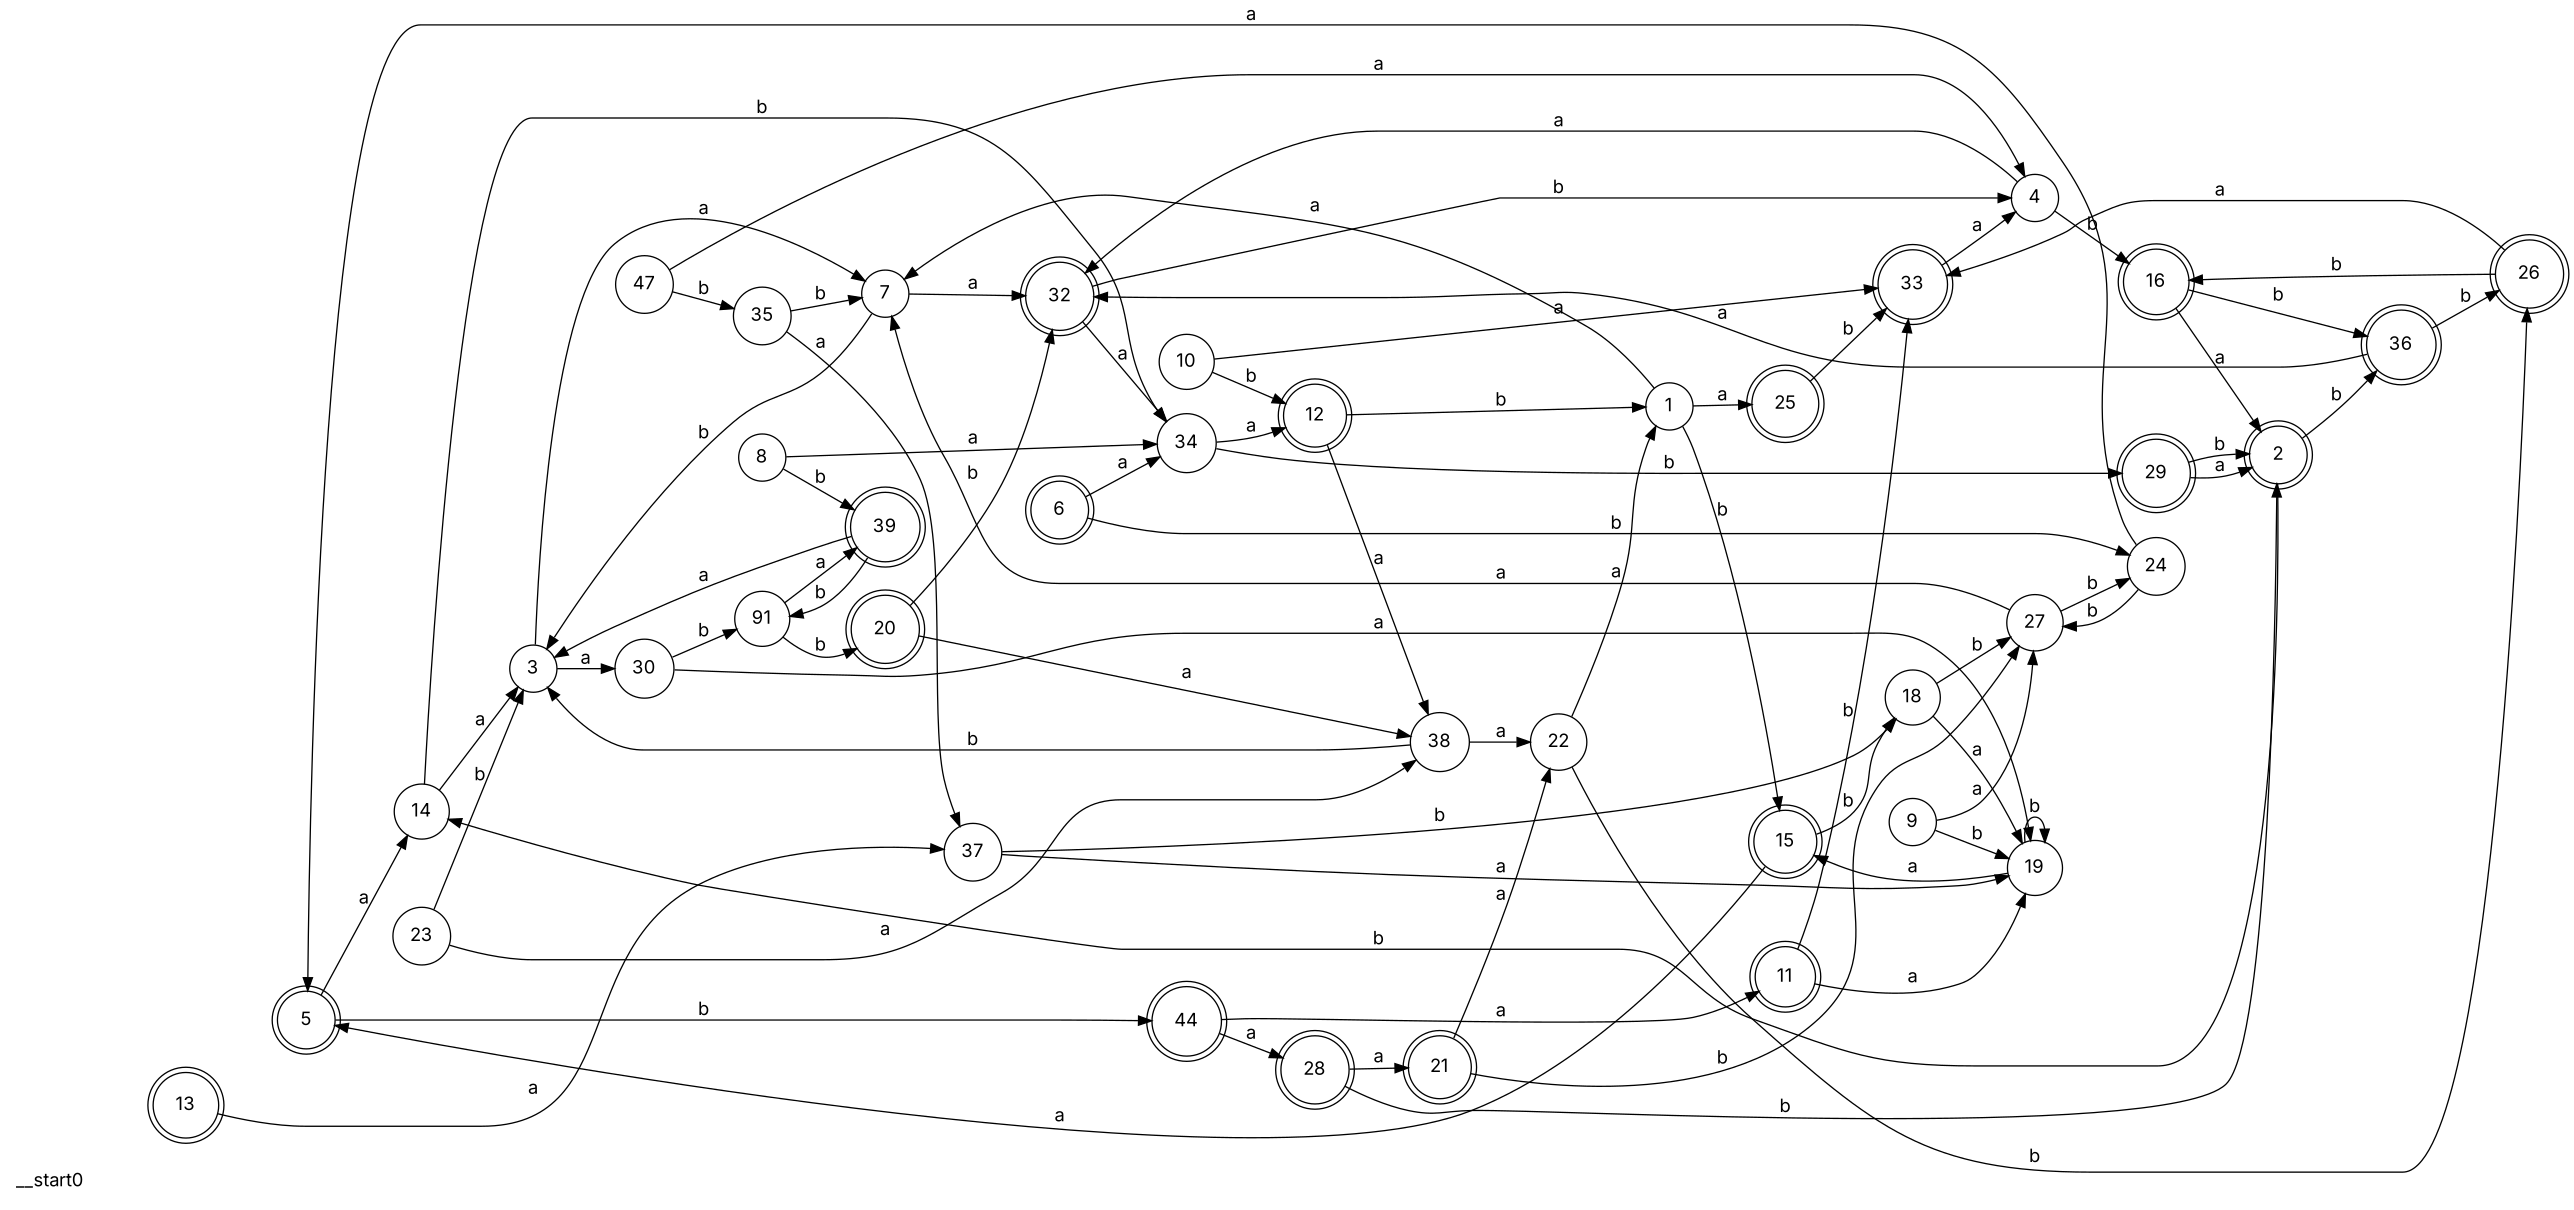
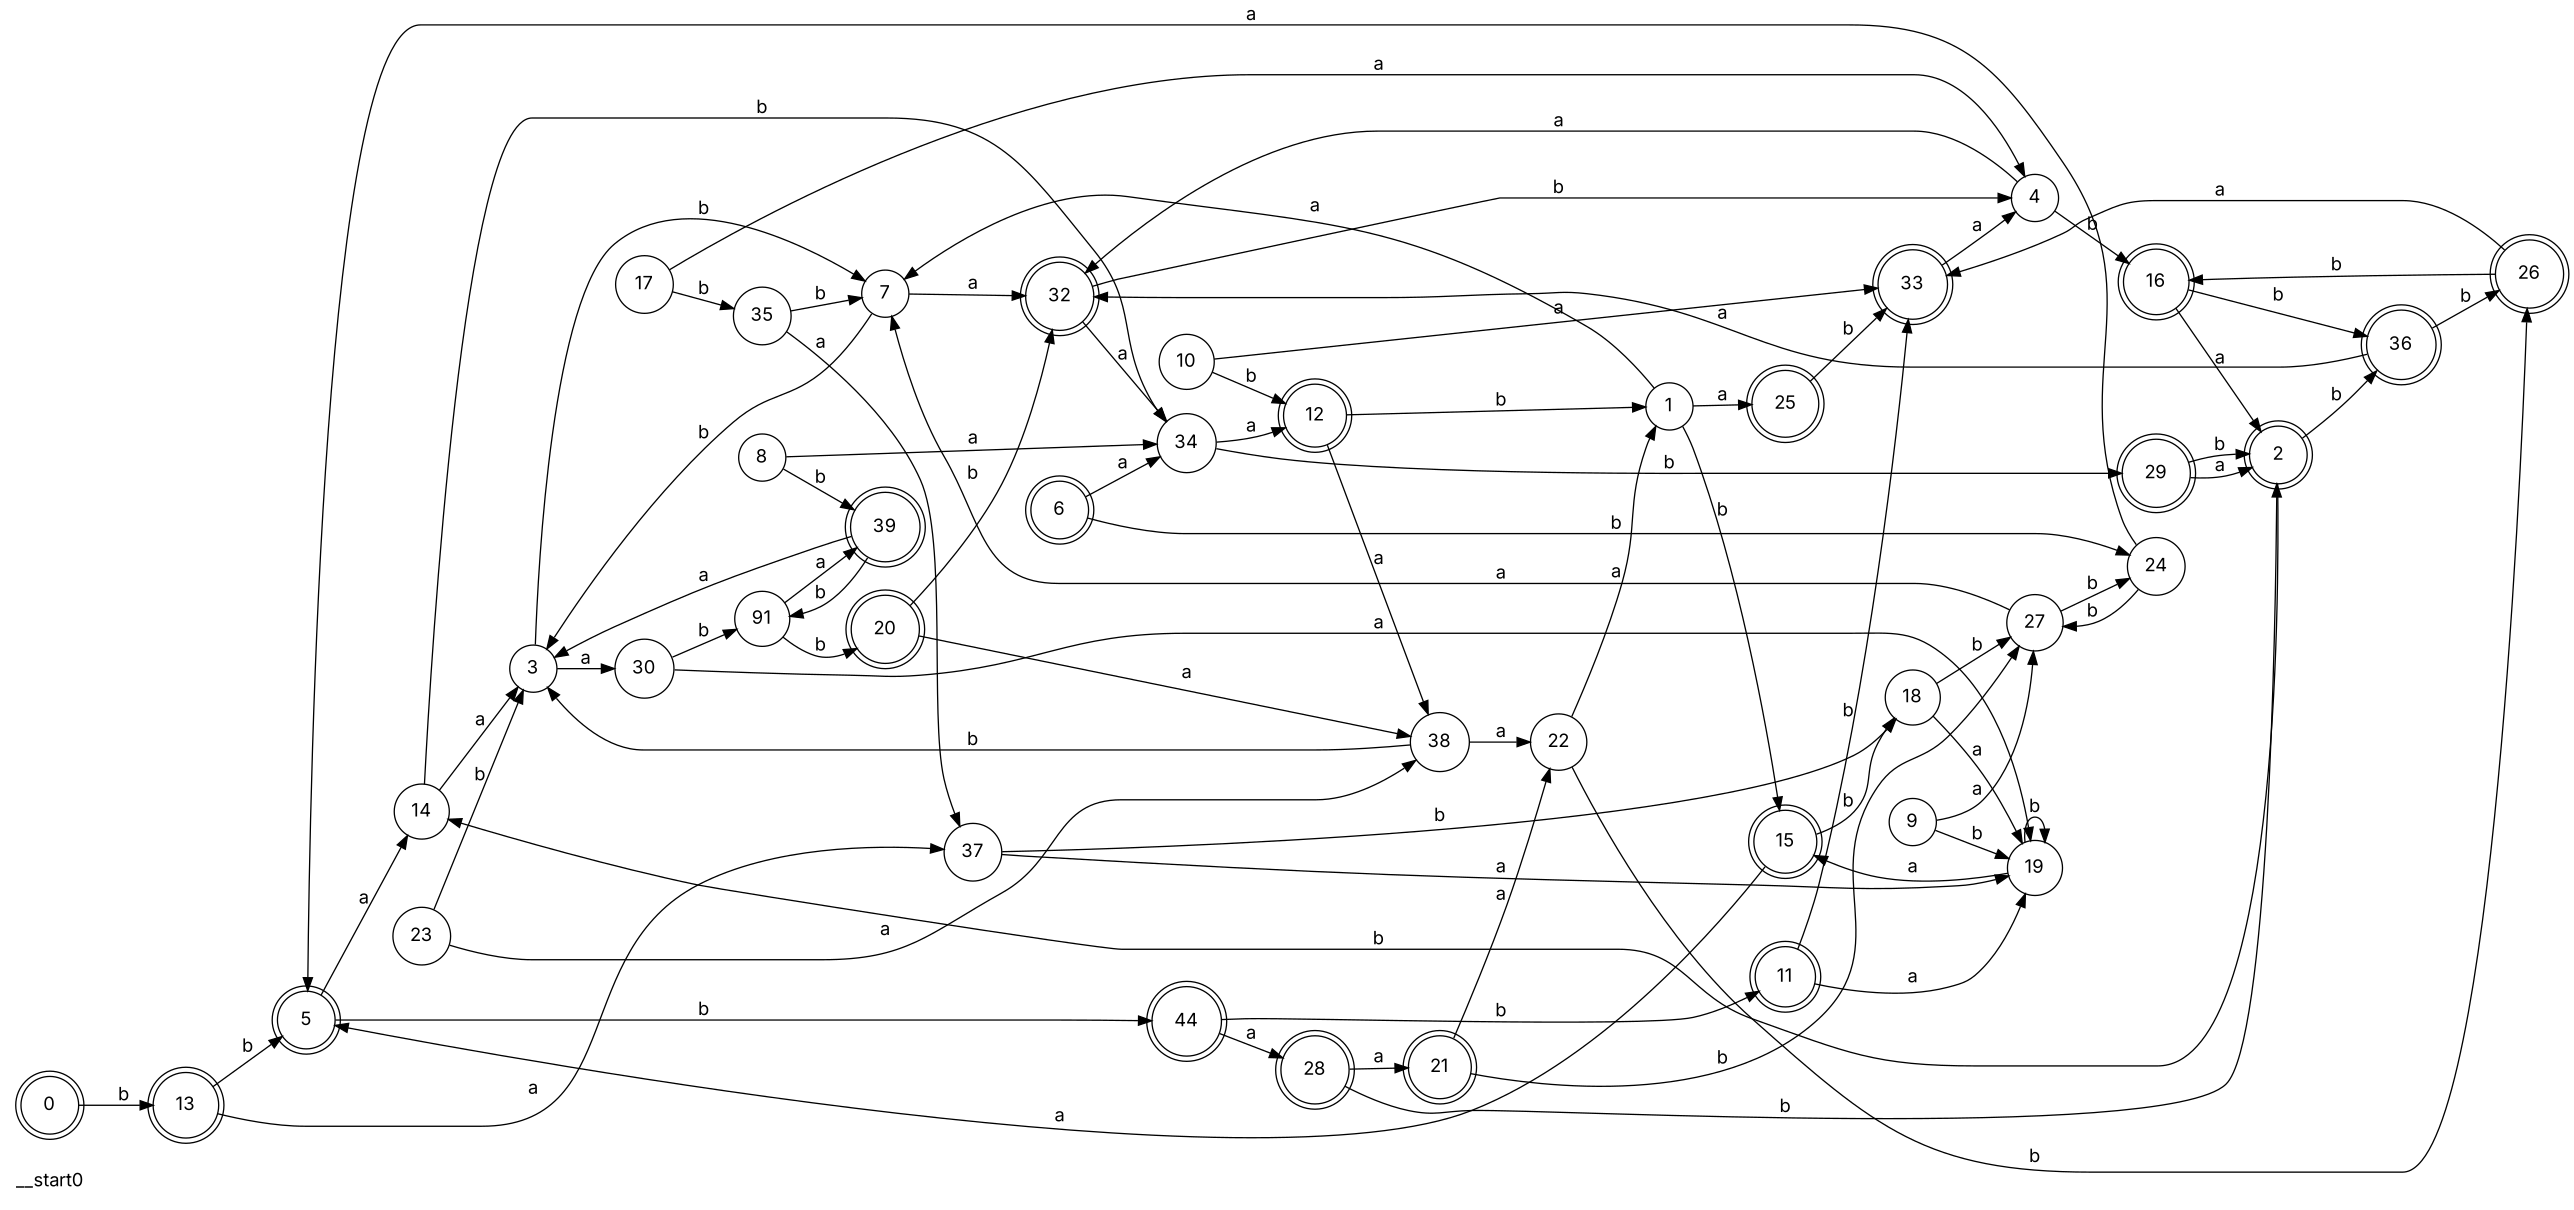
edge "3" -> "7": label "a" -> "b"
node "47": label "47" -> "17"
edge "44" -> "11": label "a" -> "b"
edge "13" -> "5": added, label "b"
node "0": added
